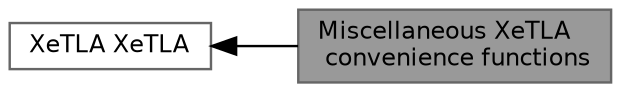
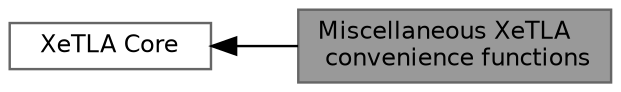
node "XeTLA XeTLA": label "XeTLA XeTLA" -> "XeTLA Core"
